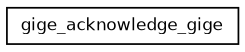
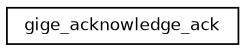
node "gige_acknowledge_gige": label "gige_acknowledge_gige" -> "gige_acknowledge_ack"
